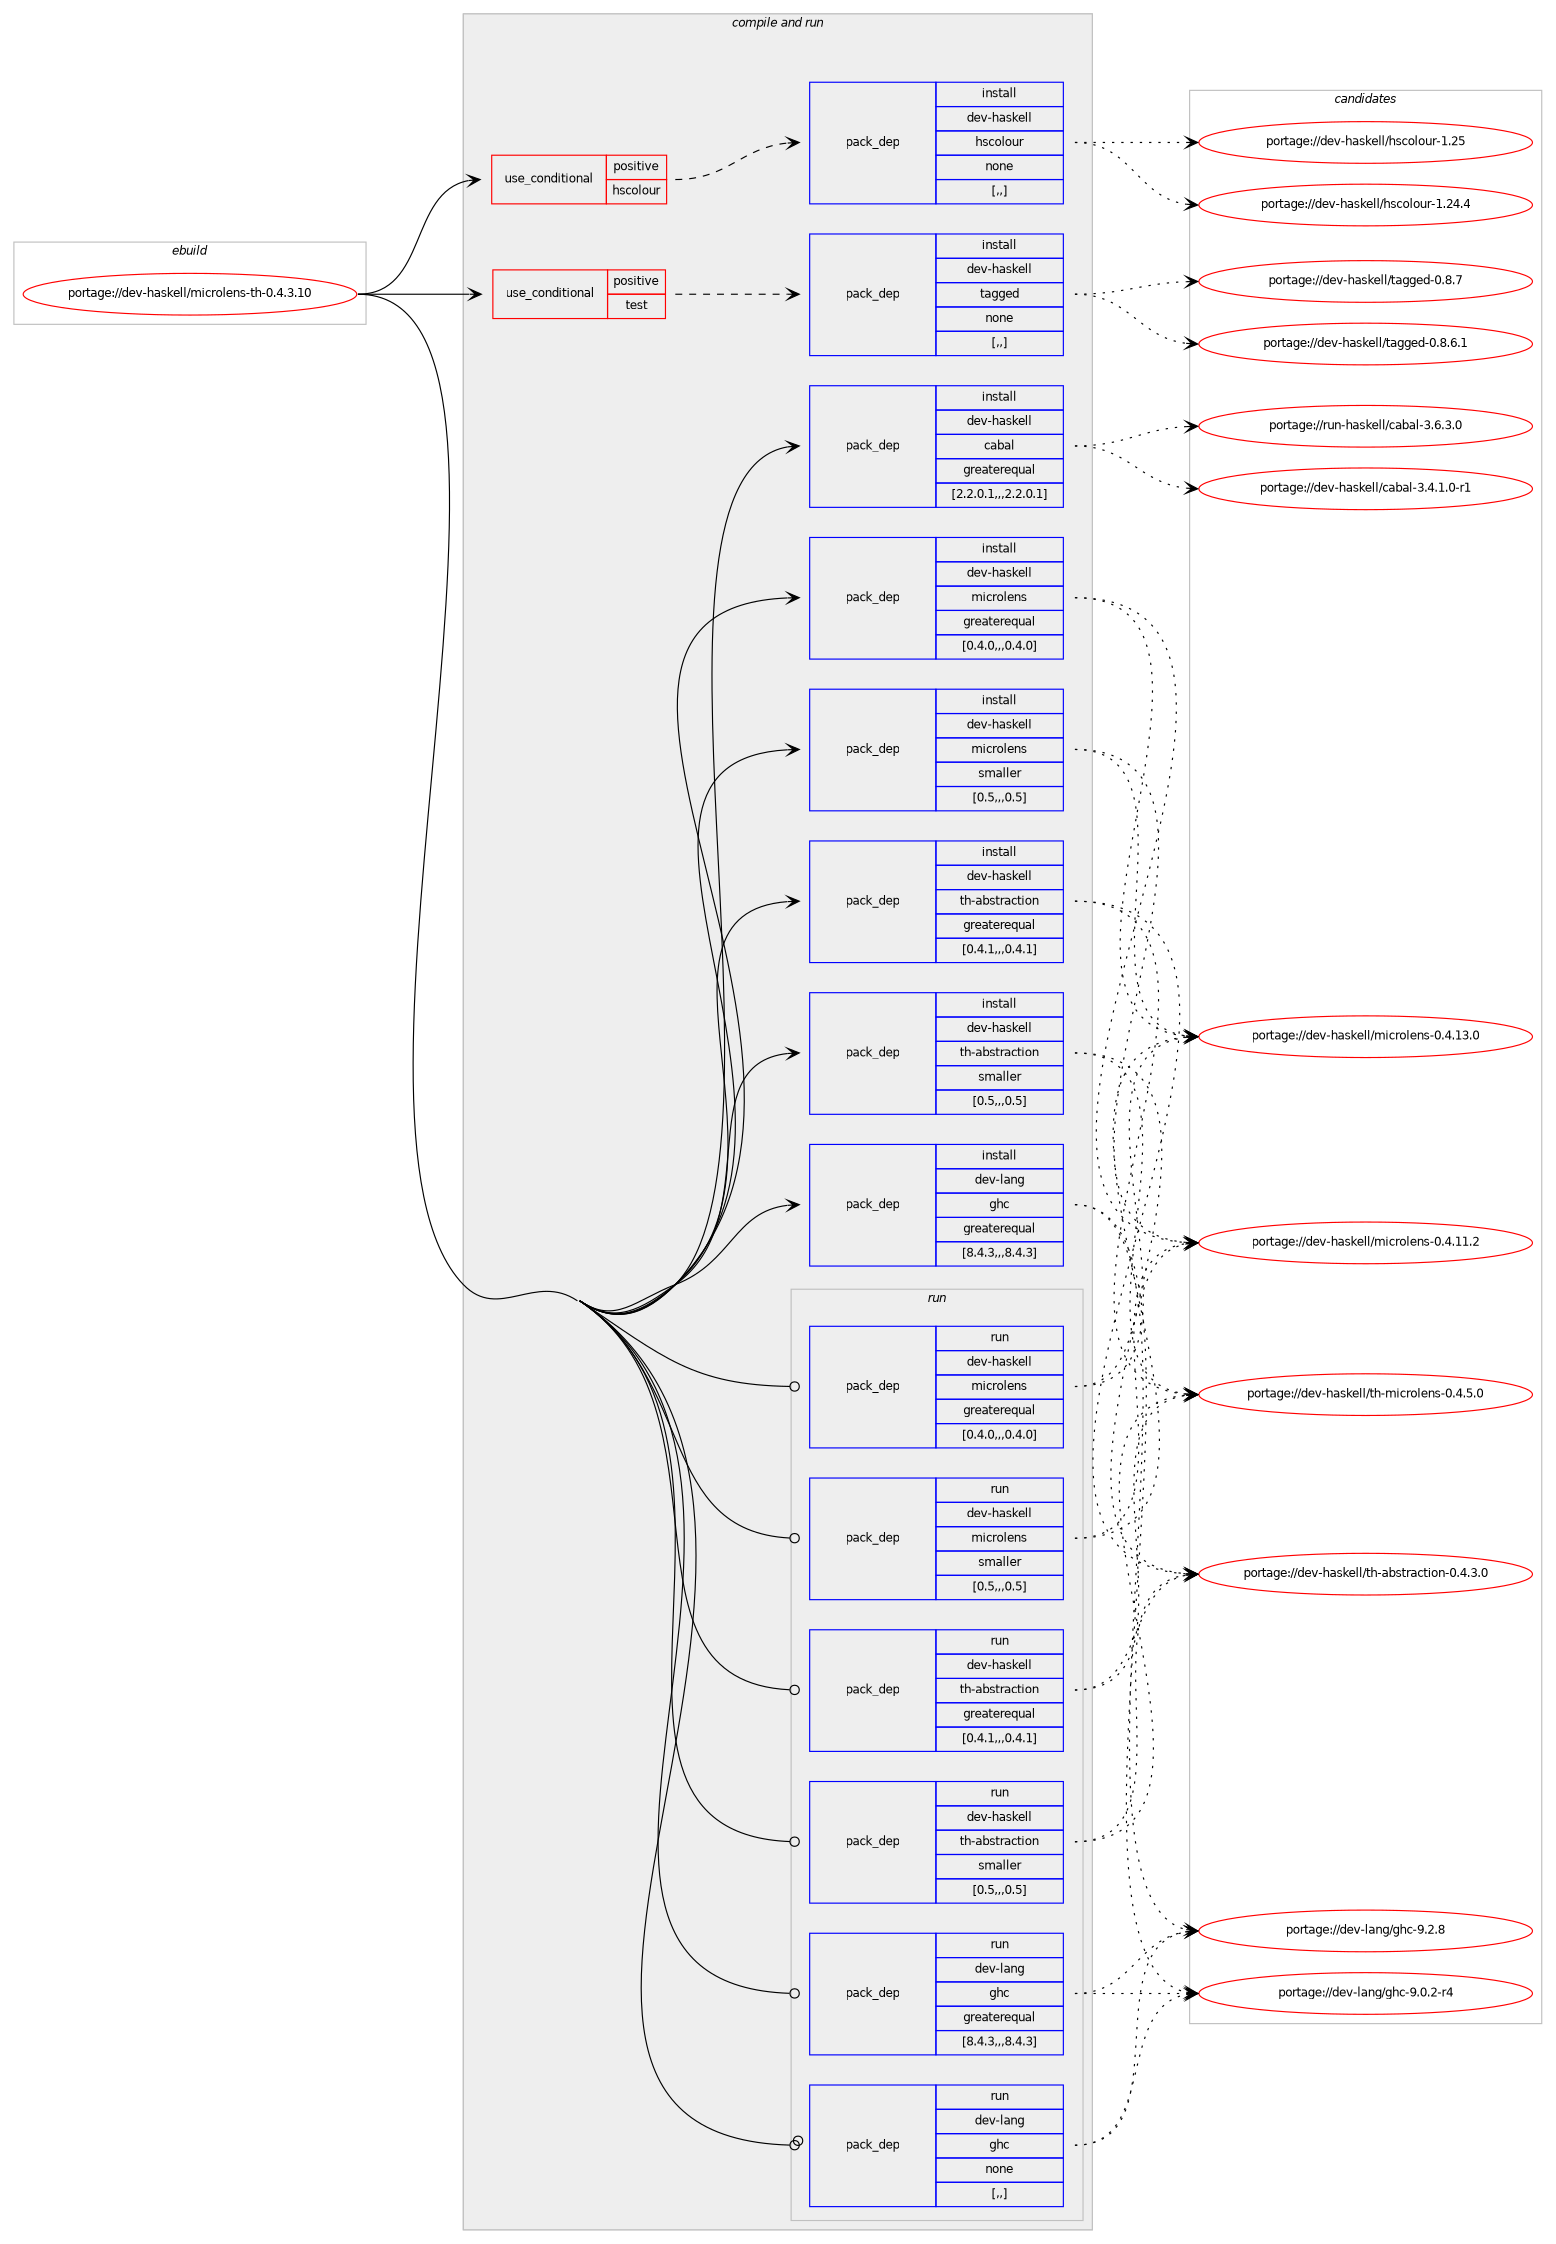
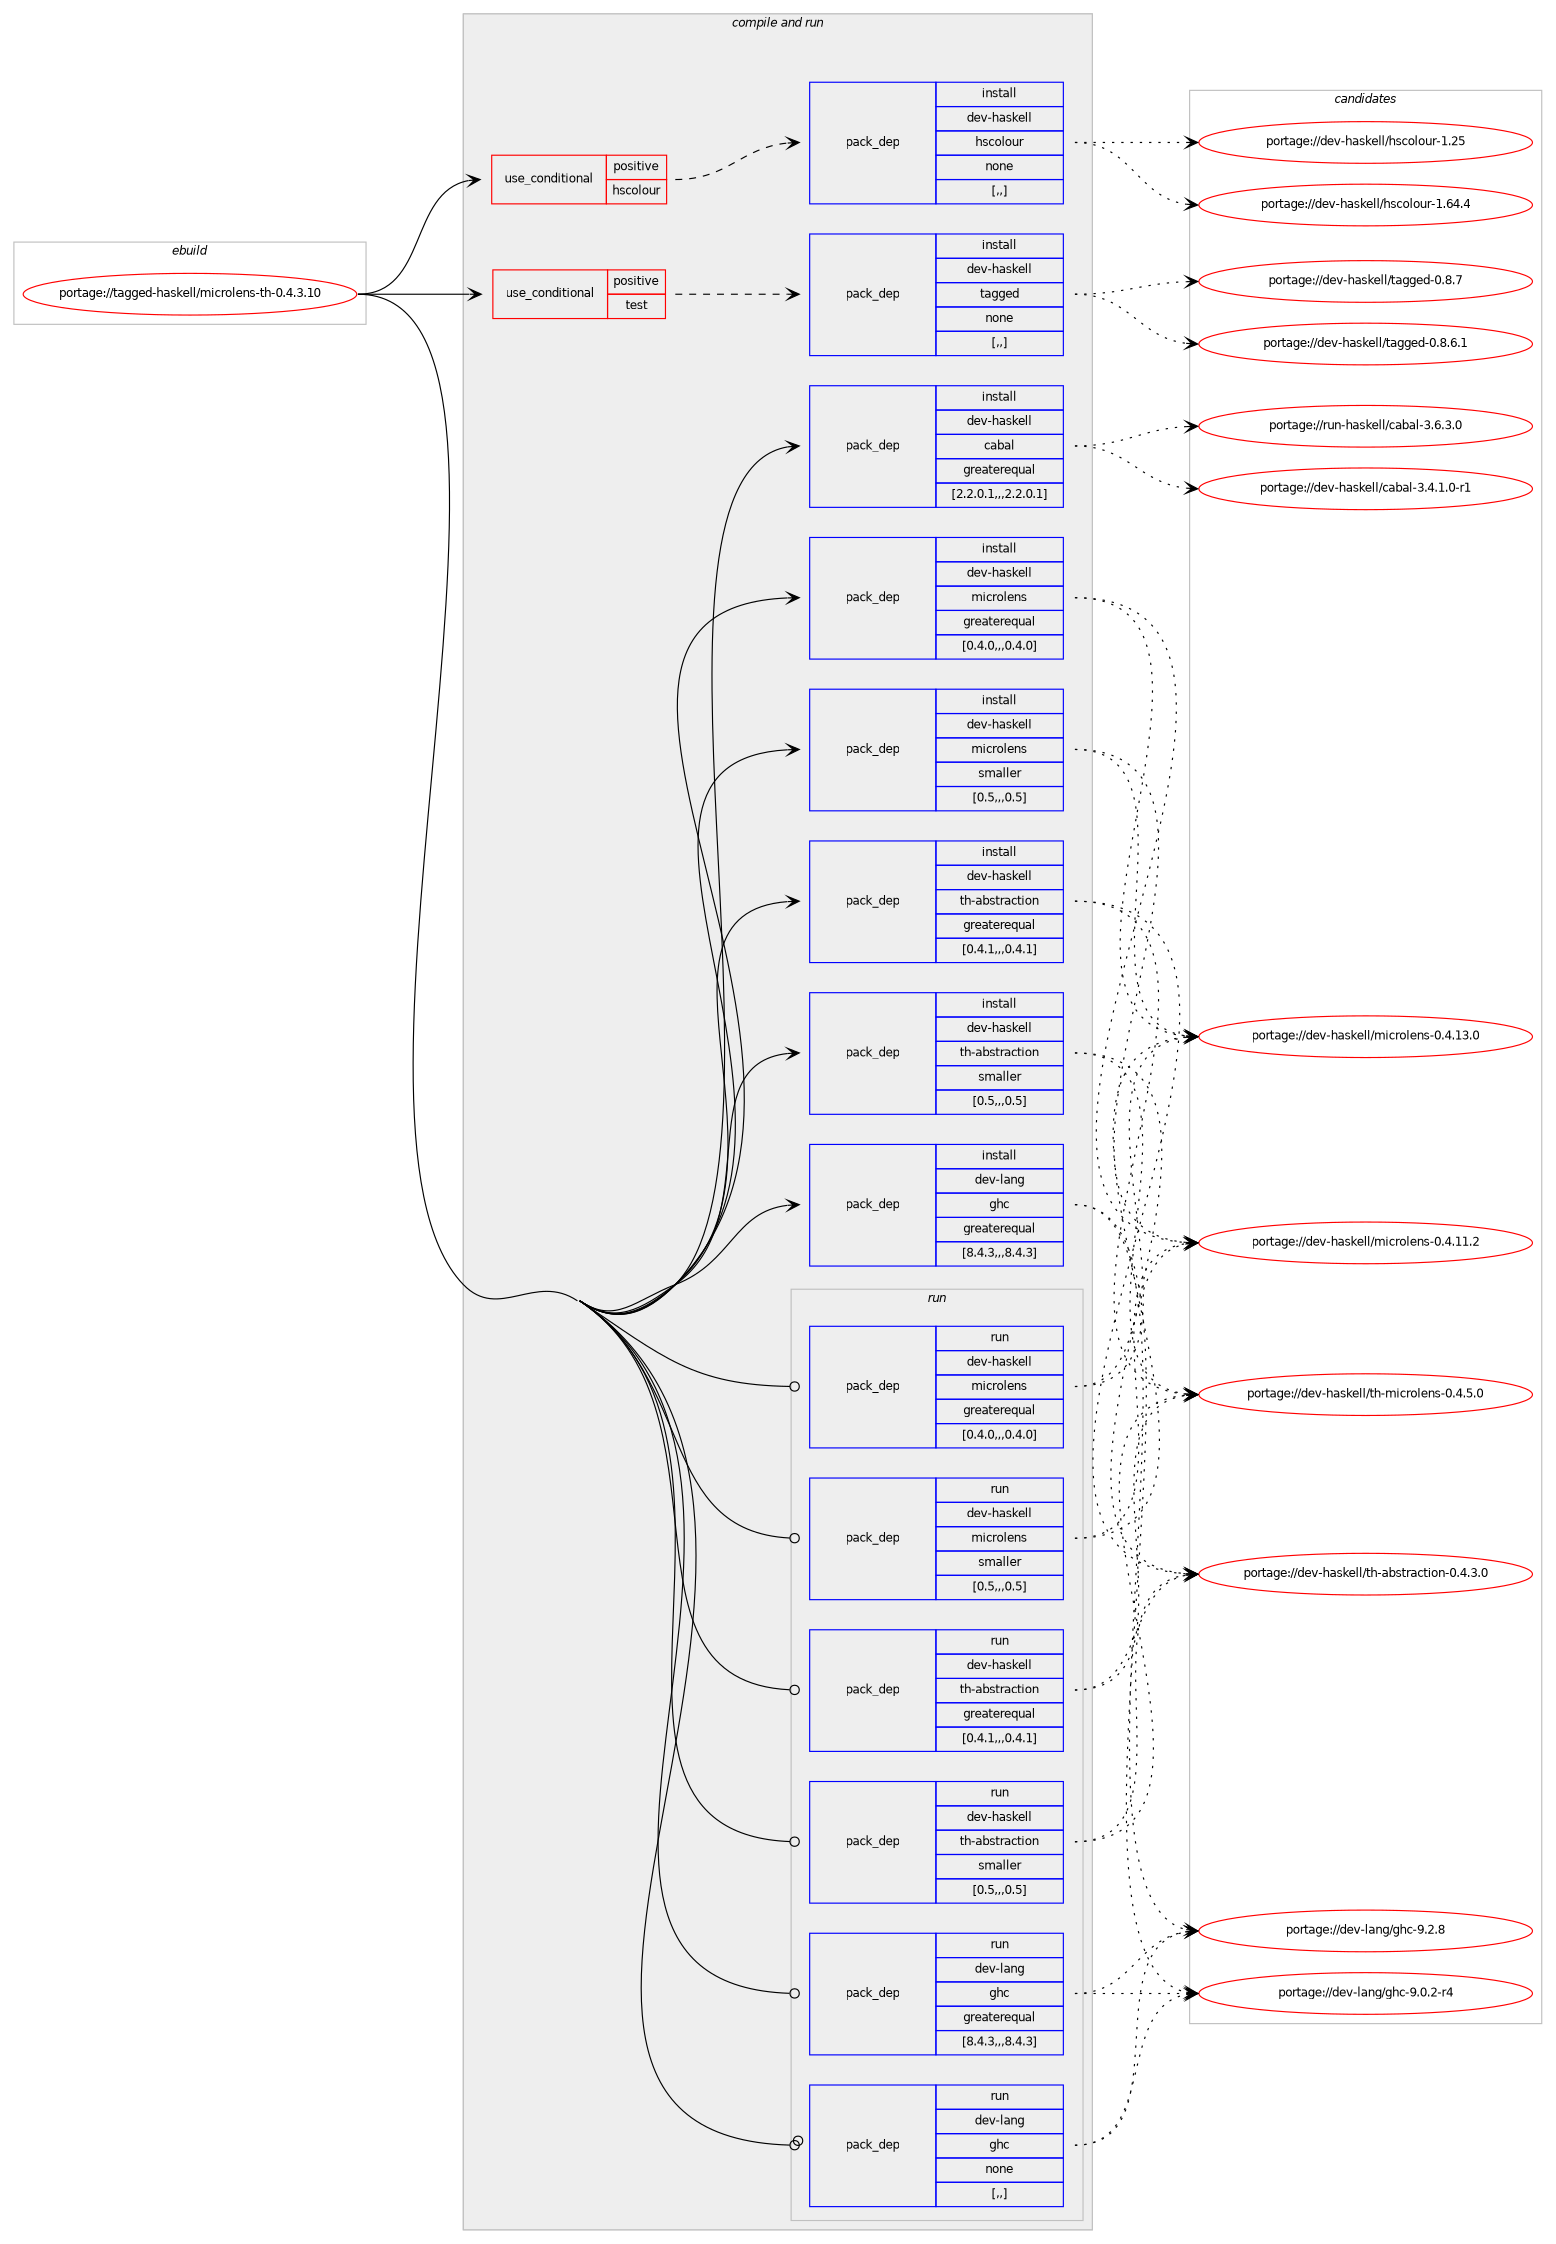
node "portage://dev-haskell/hscolour-1.24.4": label "portage://dev-haskell/hscolour-1.24.4" -> "portage://dev-haskell/hscolour-1.64.4"
node "portage://dev-haskell/microlens-th-0.4.3.10": label "portage://dev-haskell/microlens-th-0.4.3.10" -> "portage://tagged-haskell/microlens-th-0.4.3.10"
